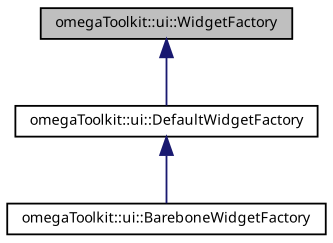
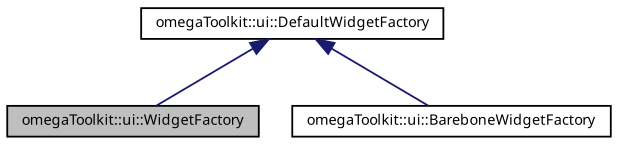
edge "omegaToolkit::ui::DefaultWidgetFactory" -> "omegaToolkit::ui::WidgetFactory": reversed
